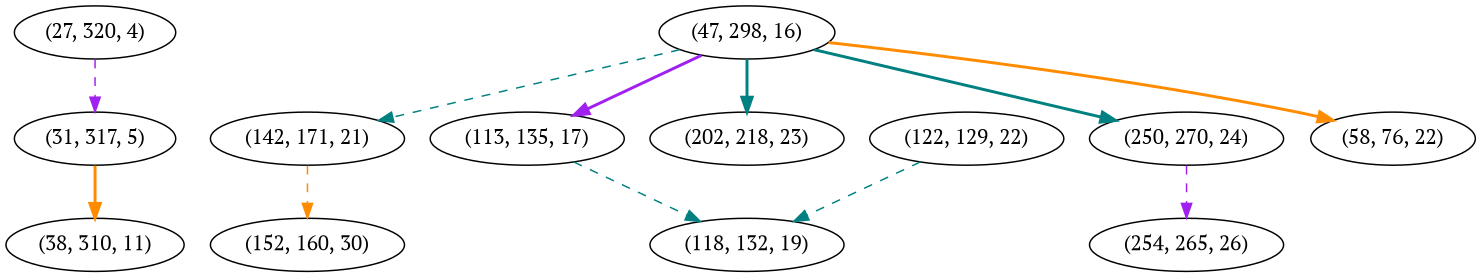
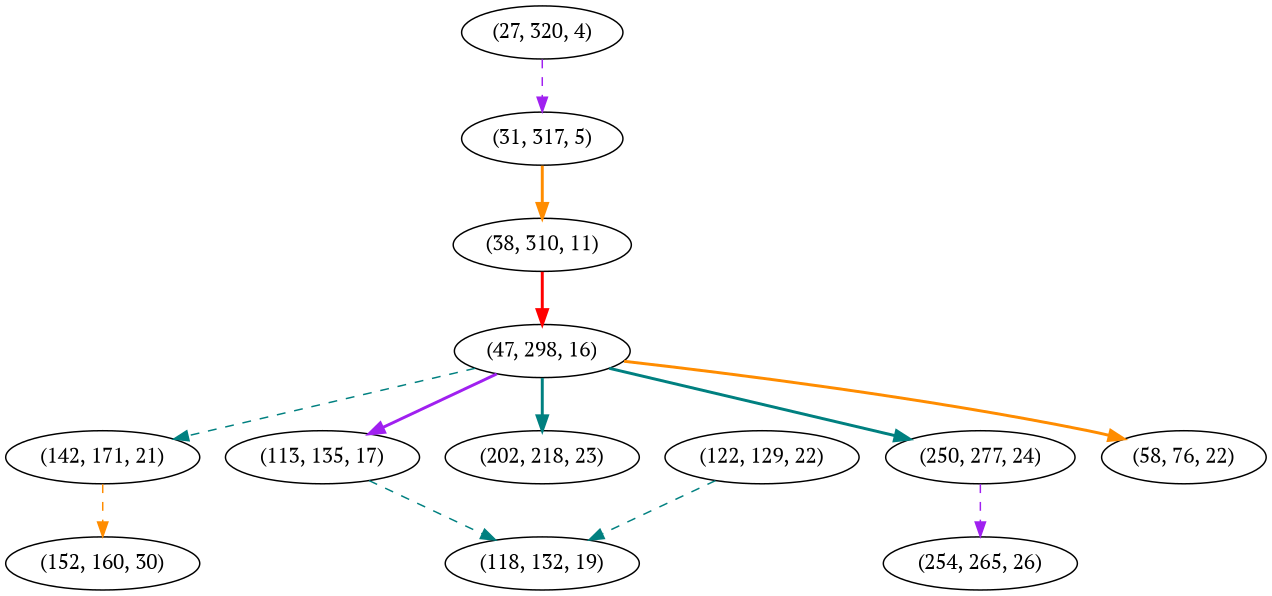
node "(250, 270, 24)": label "(250, 270, 24)" -> "(250, 277, 24)"
edge "(38, 310, 11)" -> "(47, 298, 16)": added
